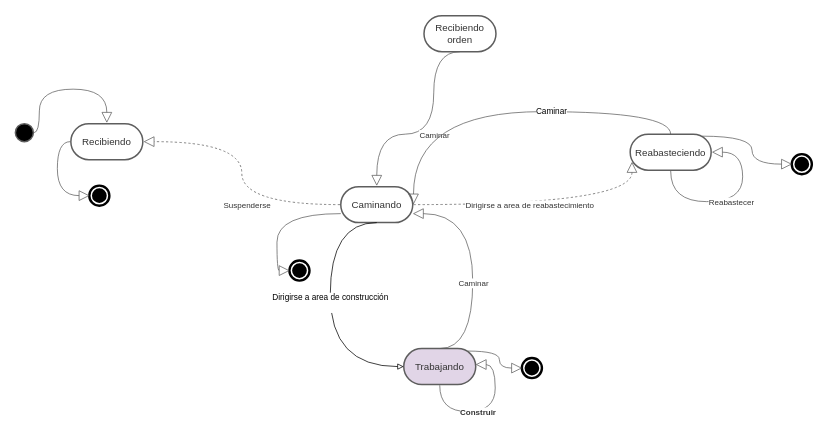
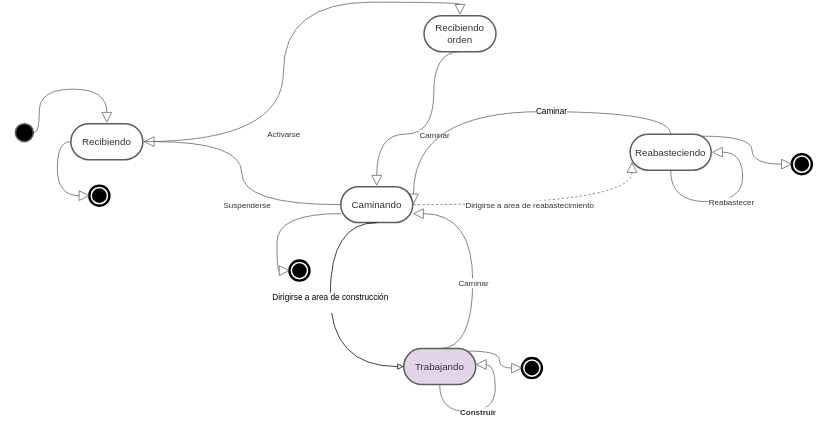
edge "Recibiendo" -> "Recibiendo orden": added, label "Activarse"
edge "Caminando" -> "Recibiendo": style dashed -> solid
